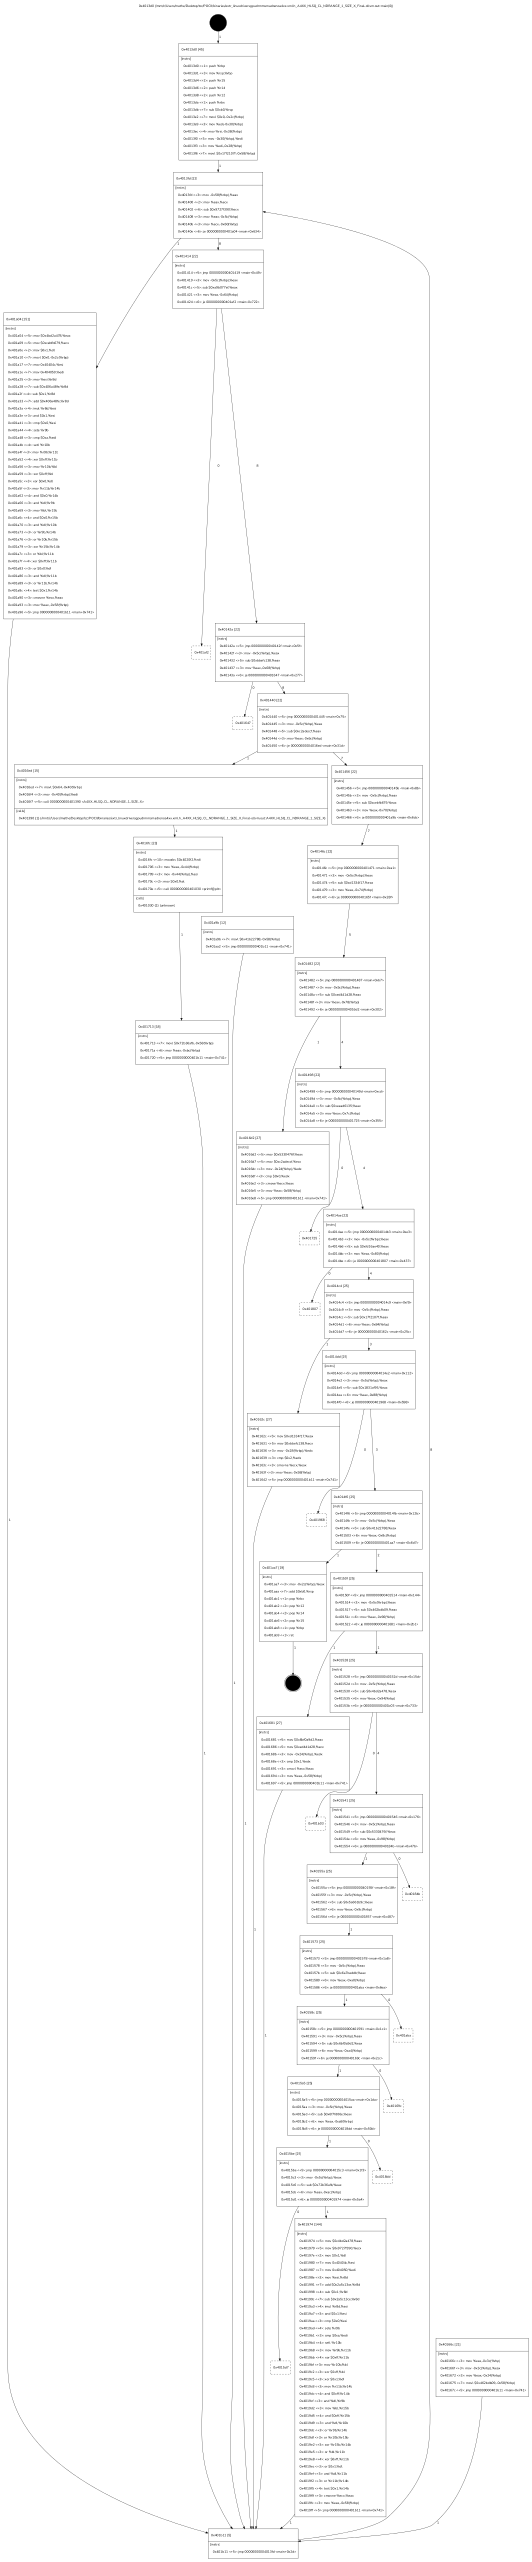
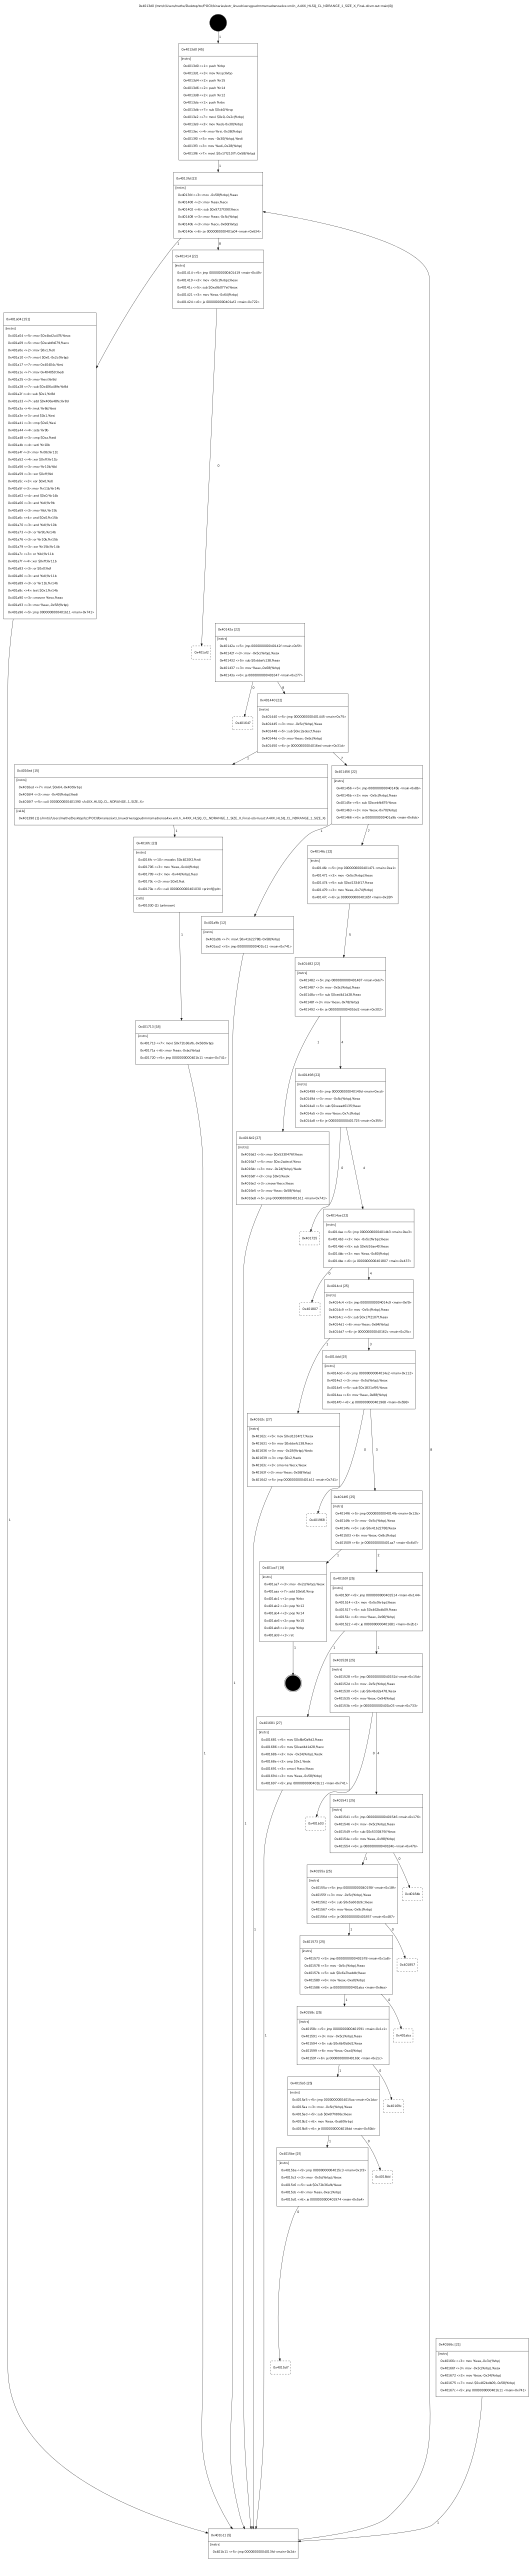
edge "0x401414 [22]" -> "0x40142a [22]": removed, label "8"
edge "0x401456 [22]" -> "0x401a9b [12]": added, label "1"
node "0x401857": added
node "0x401974 [144]": removed
